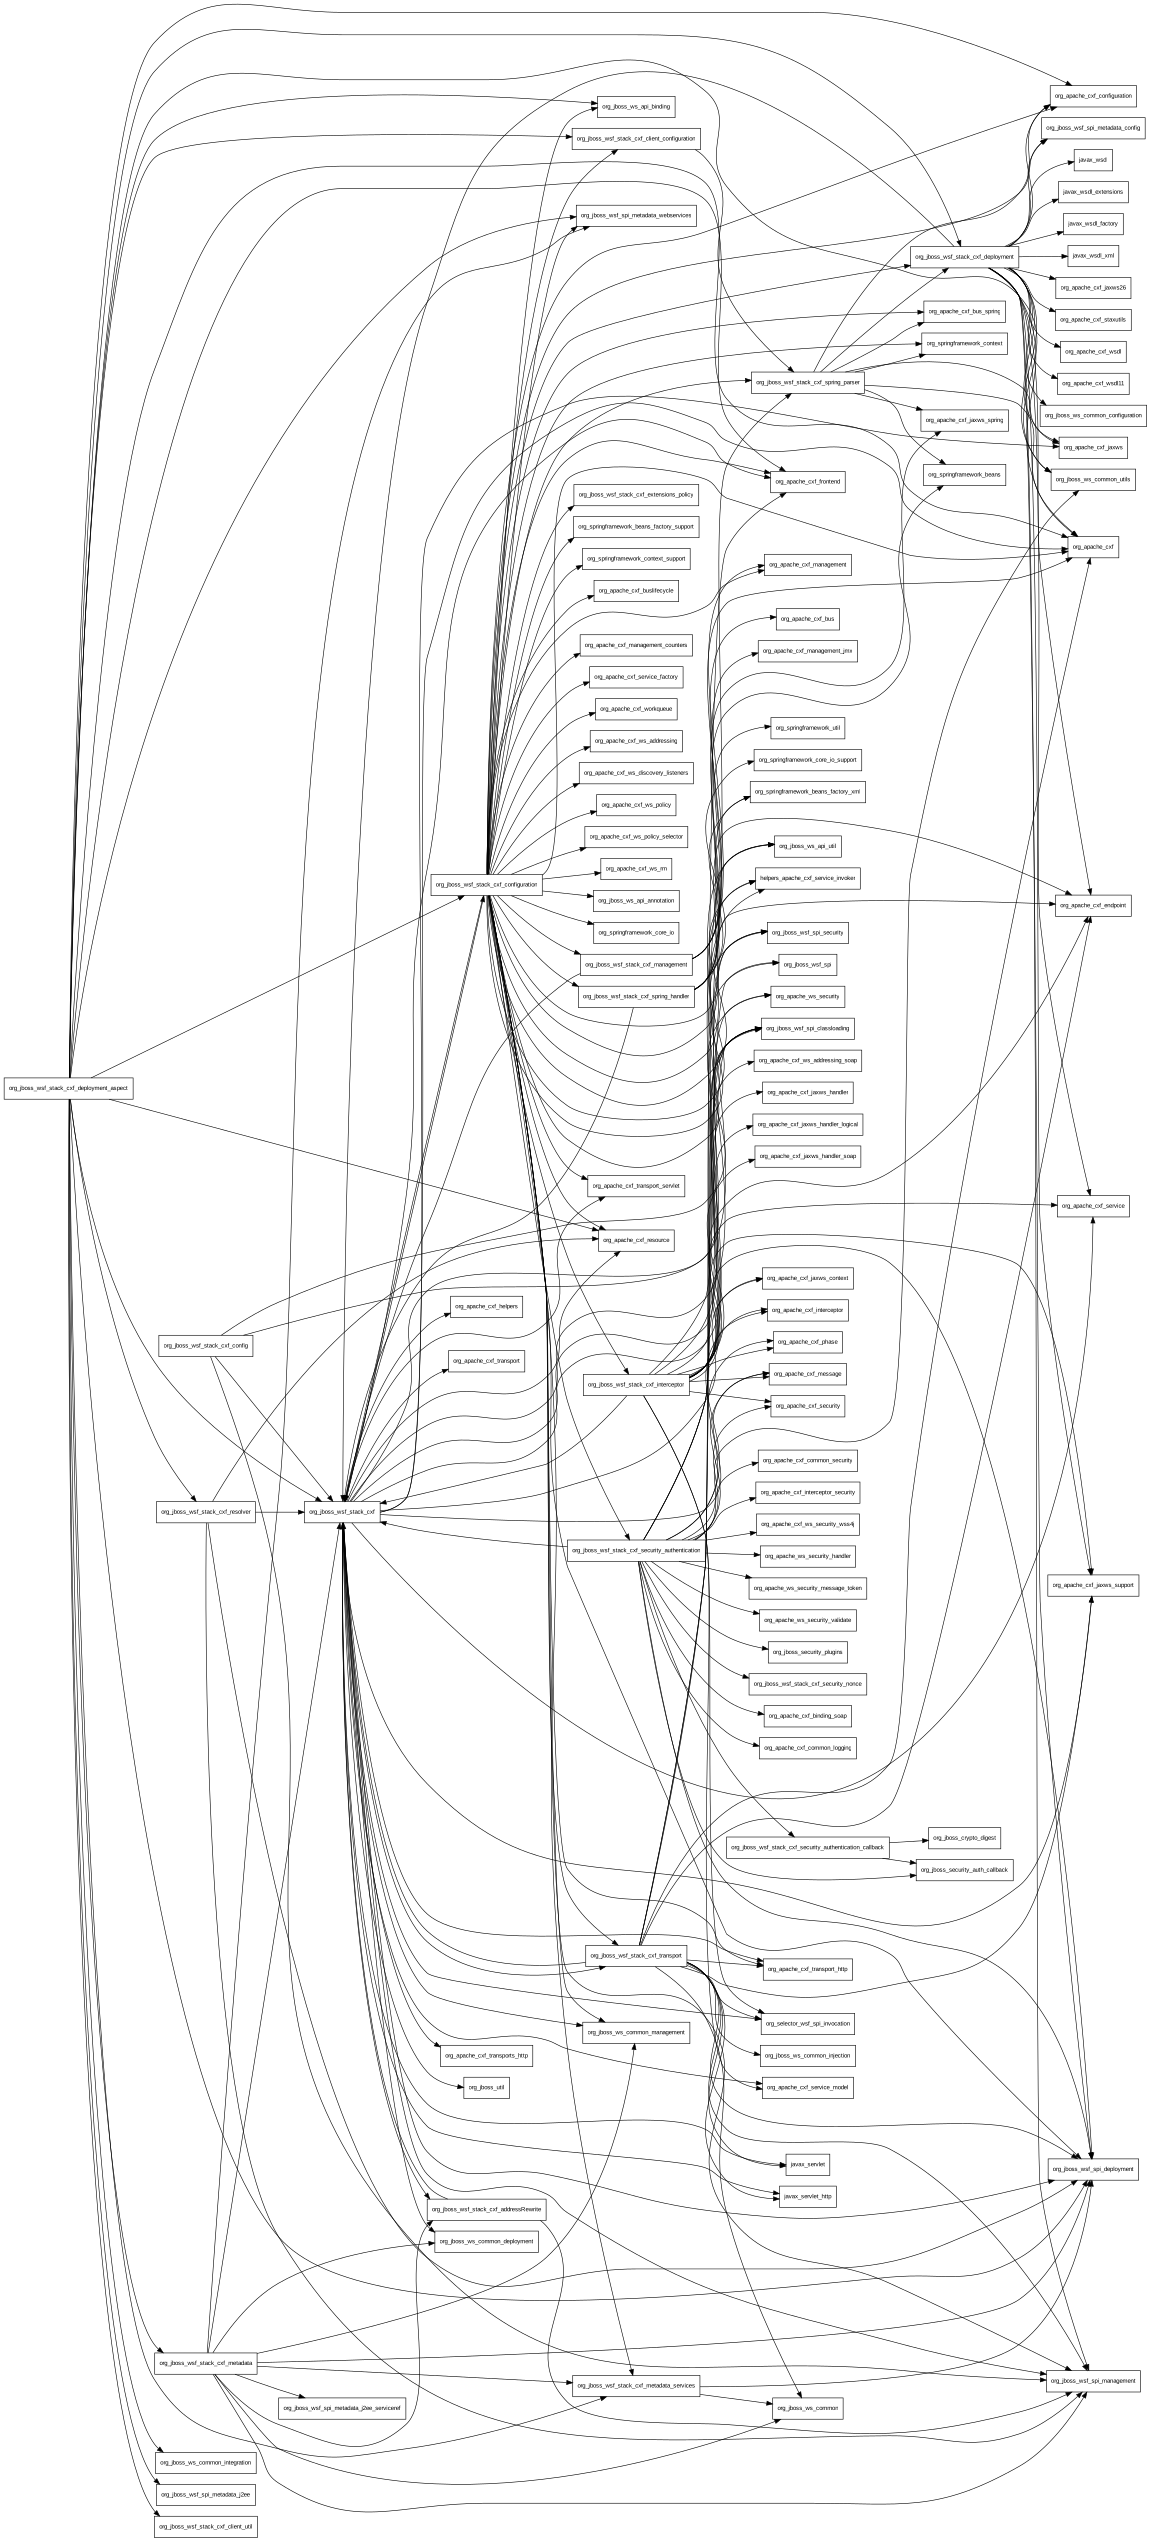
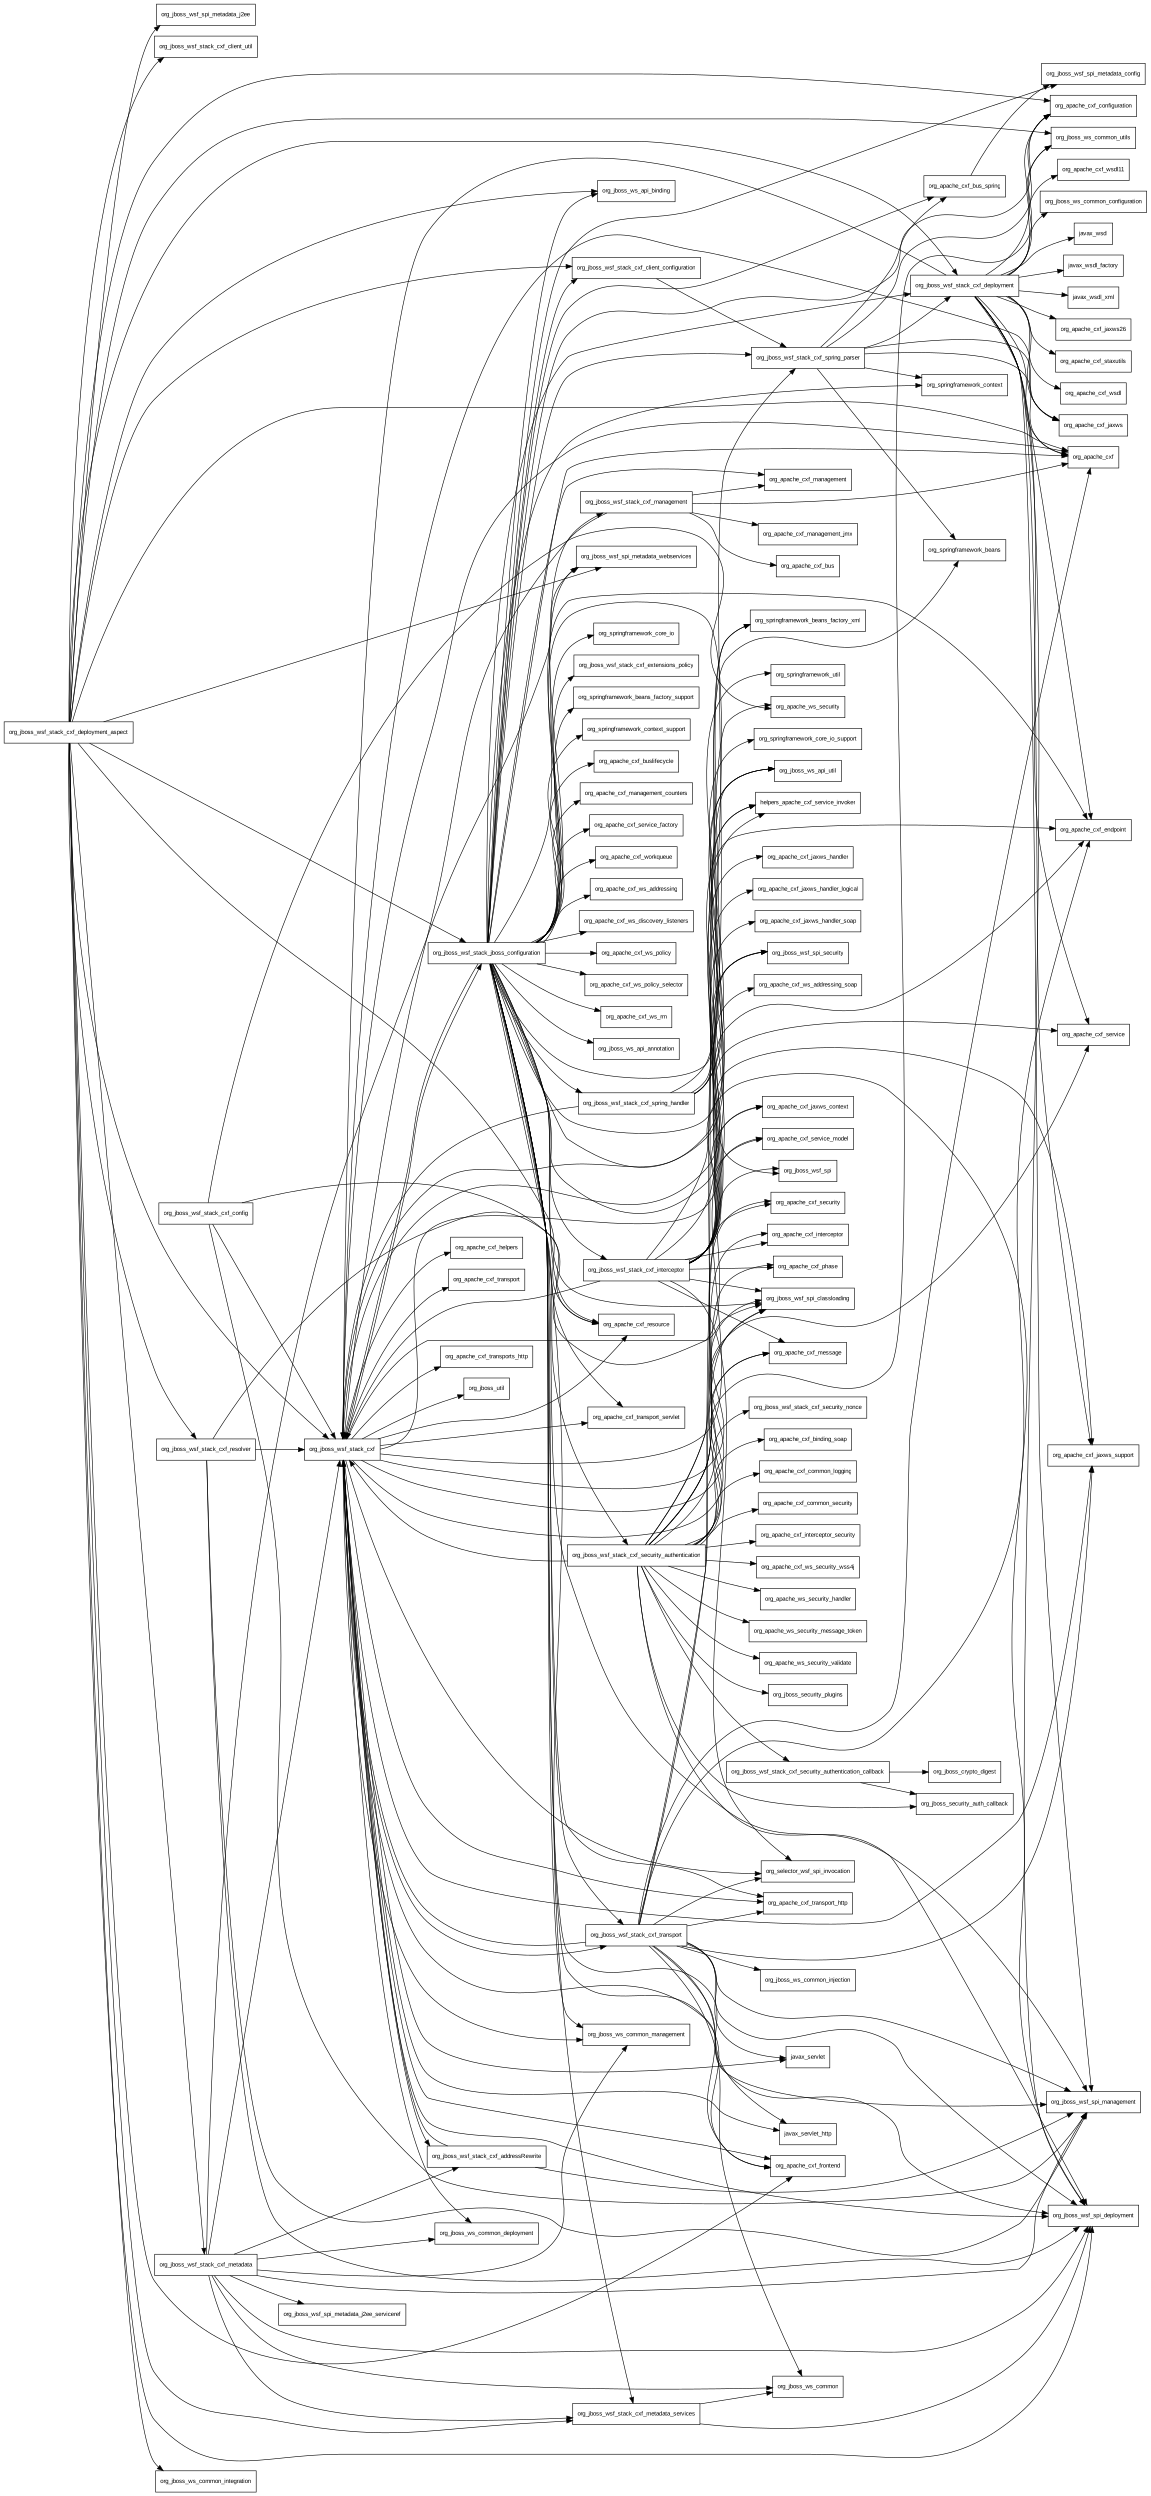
node "javax_wsdl_extensions": removed
edge "org_jboss_wsf_stack_cxf_deployment" -> "org_jboss_wsf_spi_metadata_config": now "org_apache_cxf_bus_spring" -> "org_jboss_wsf_spi_metadata_config"
node "org_apache_cxf_jaxws_spring": removed
node "org_jboss_wsf_stack_cxf_configuration": label "org_jboss_wsf_stack_cxf_configuration" -> "org_jboss_wsf_stack_jboss_configuration"
